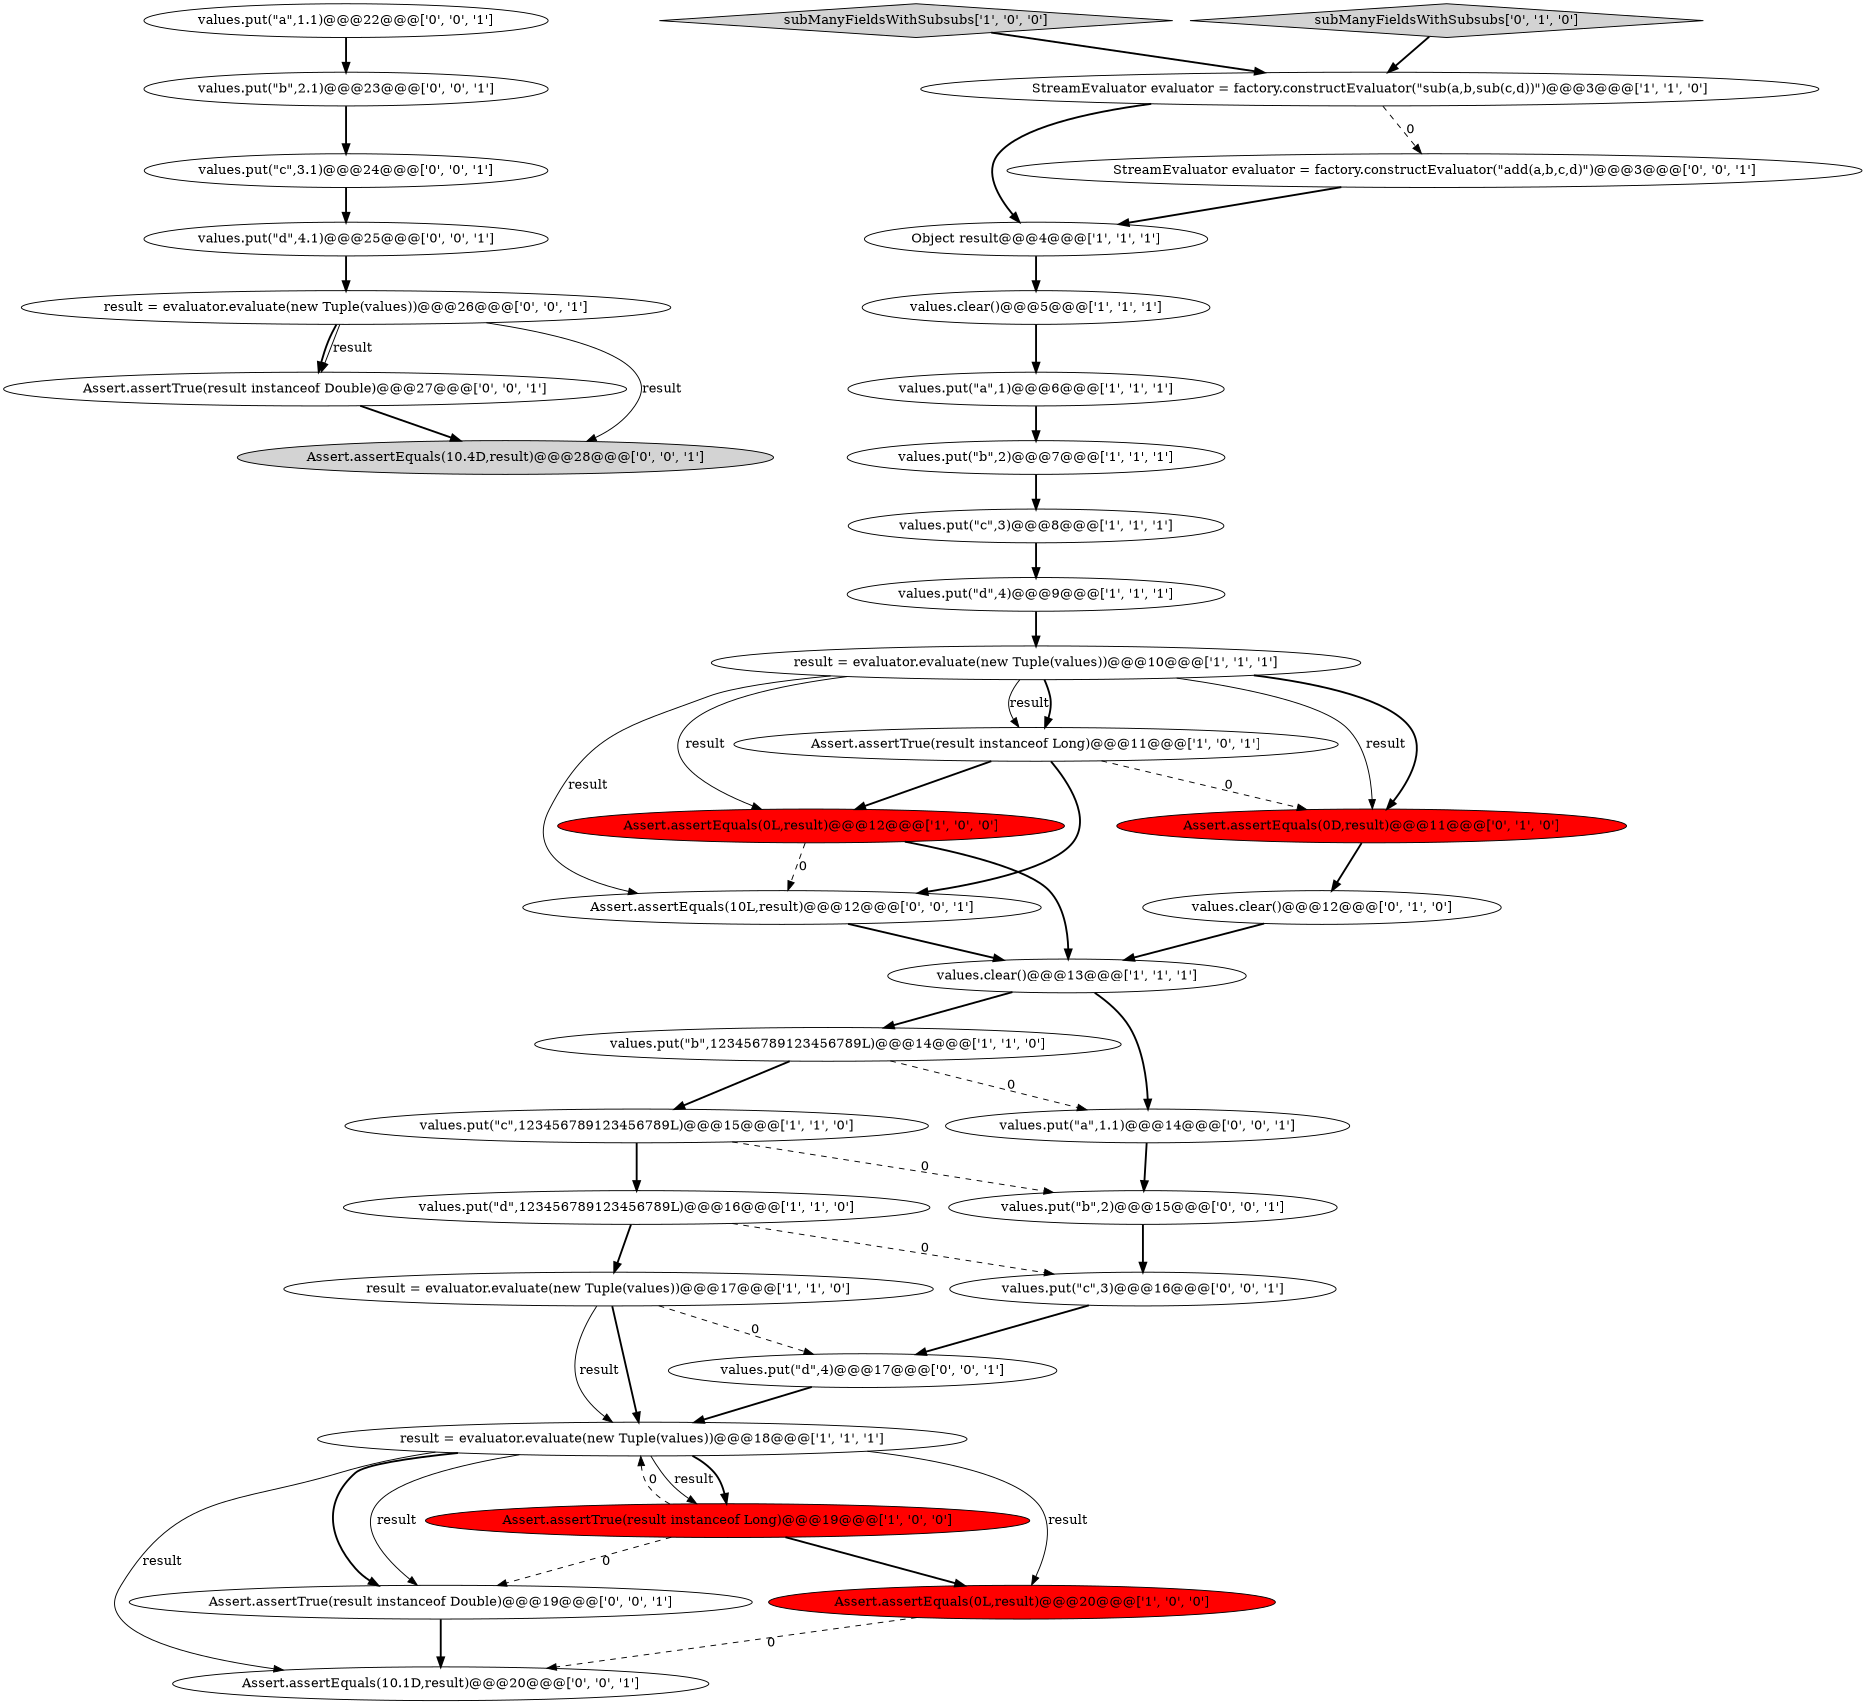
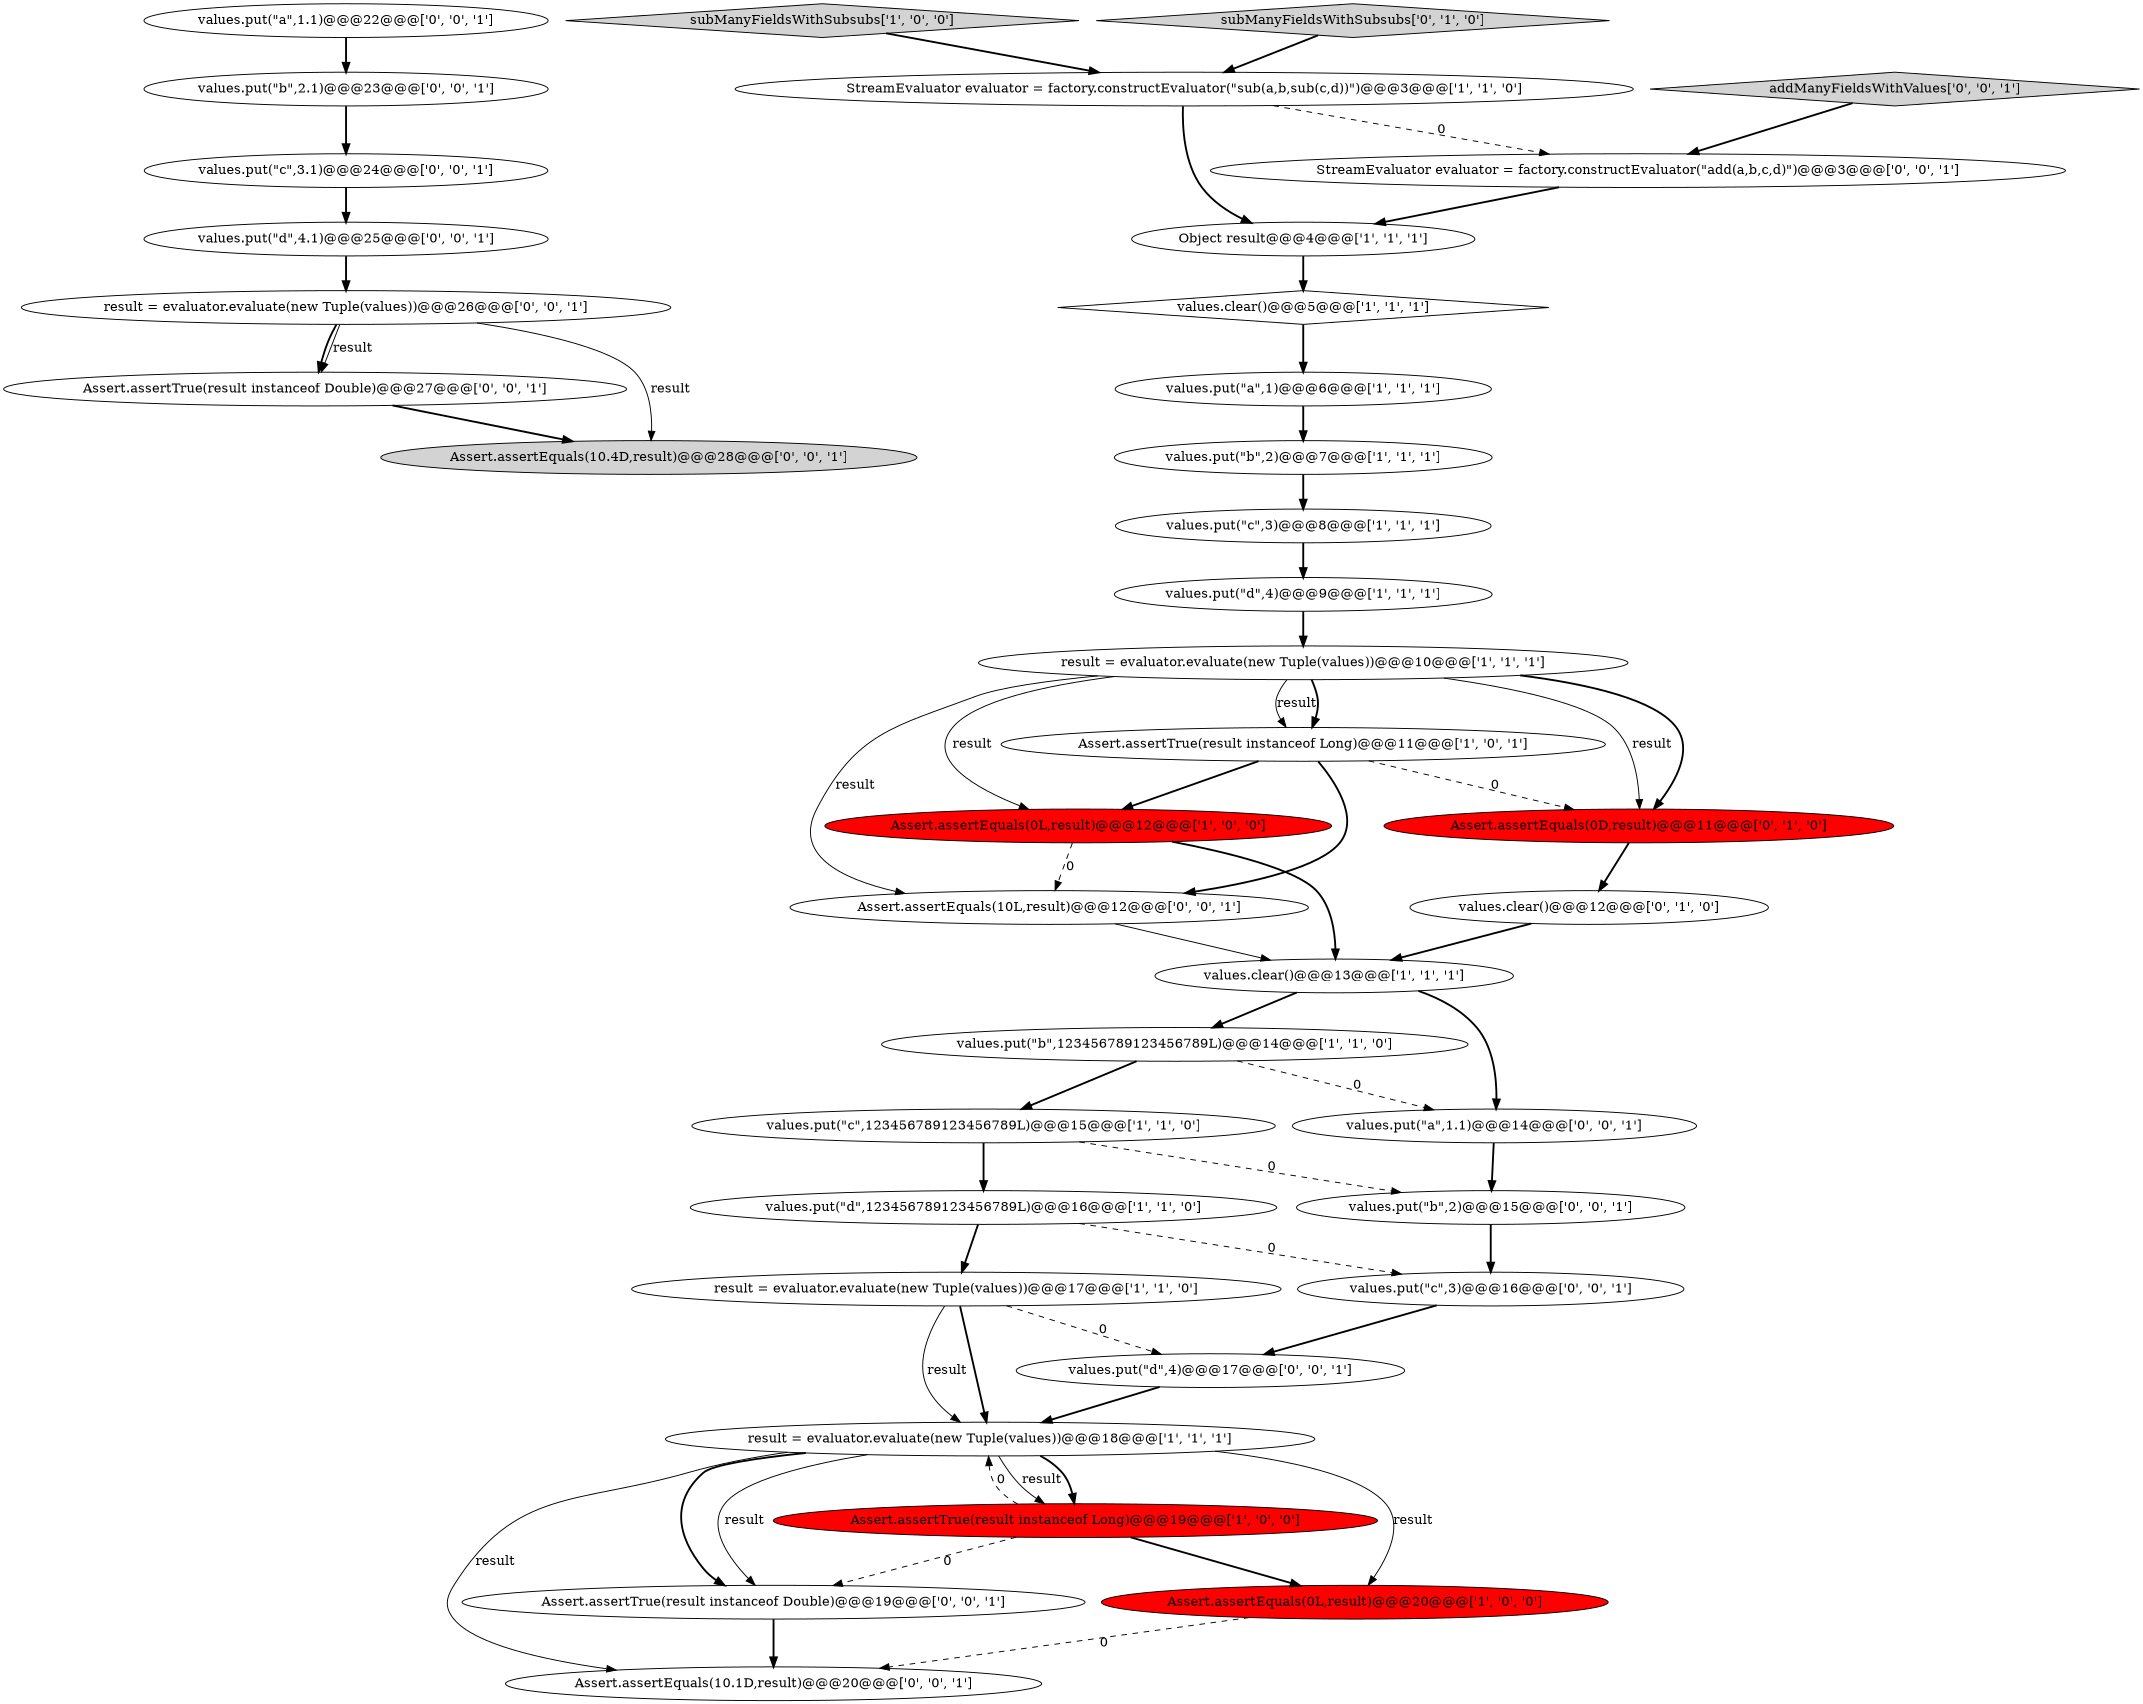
node "addManyFieldsWithValues['0', '0', '1']": added
node "values.clear()@@@5@@@['1', '1', '1']": shape ellipse -> diamond
edge "Assert.assertEquals(10L,result)@@@12@@@['0', '0', '1']" -> "values.clear()@@@13@@@['1', '1', '1']": style bold -> solid
